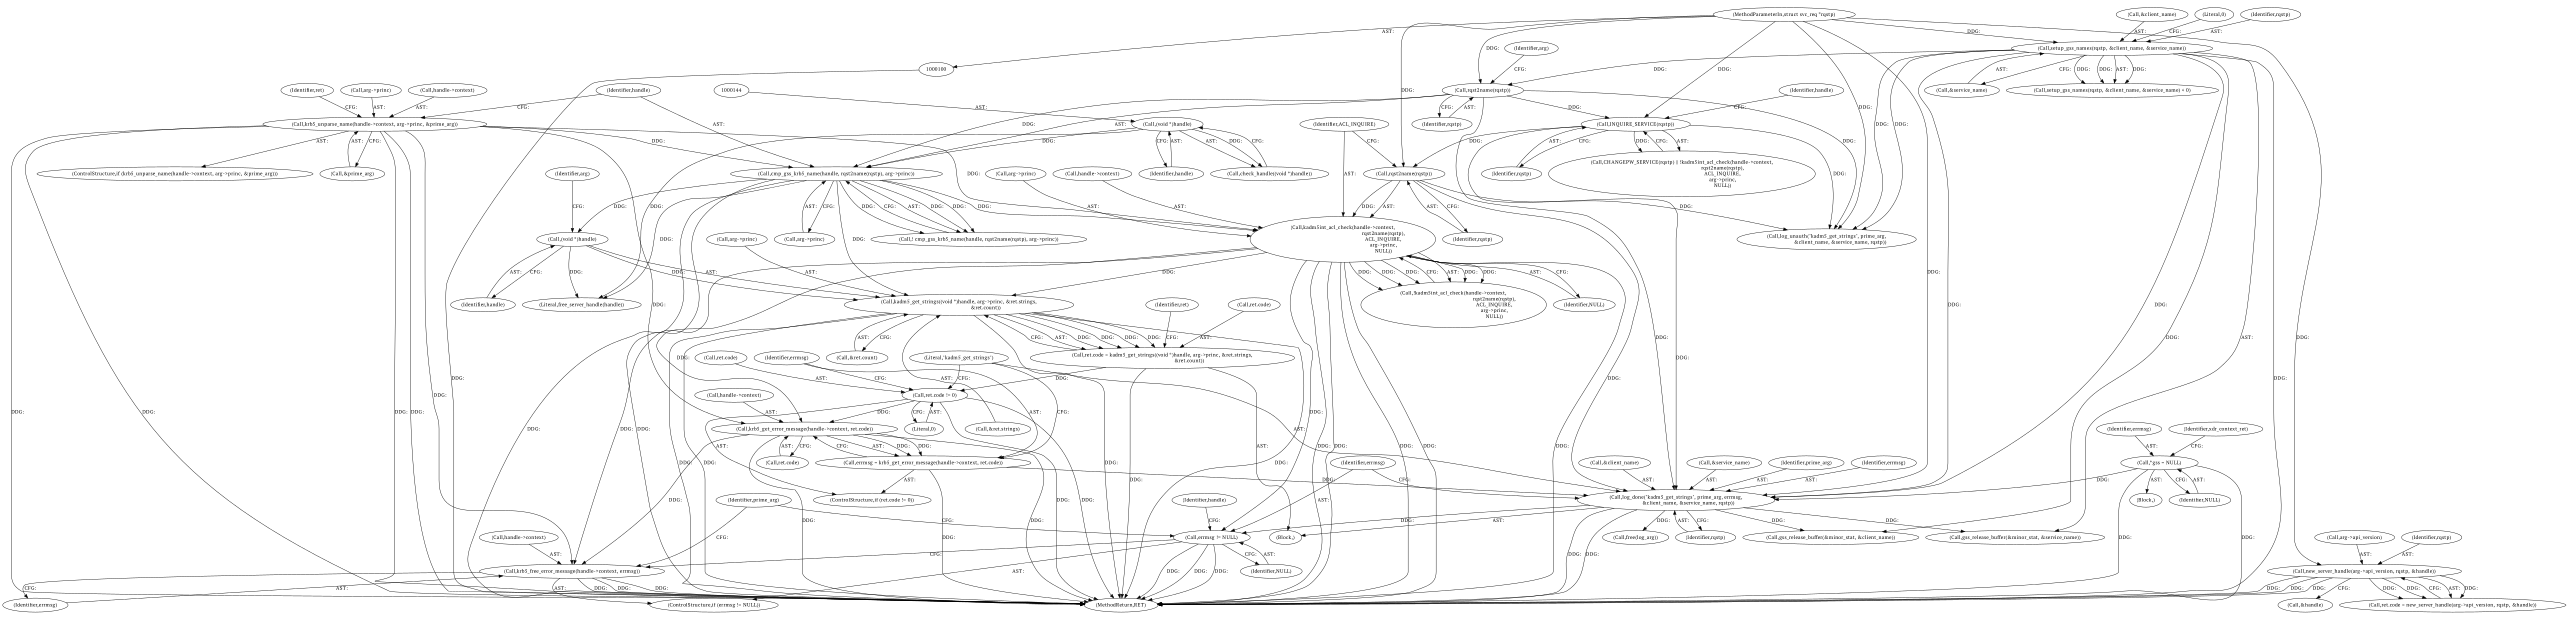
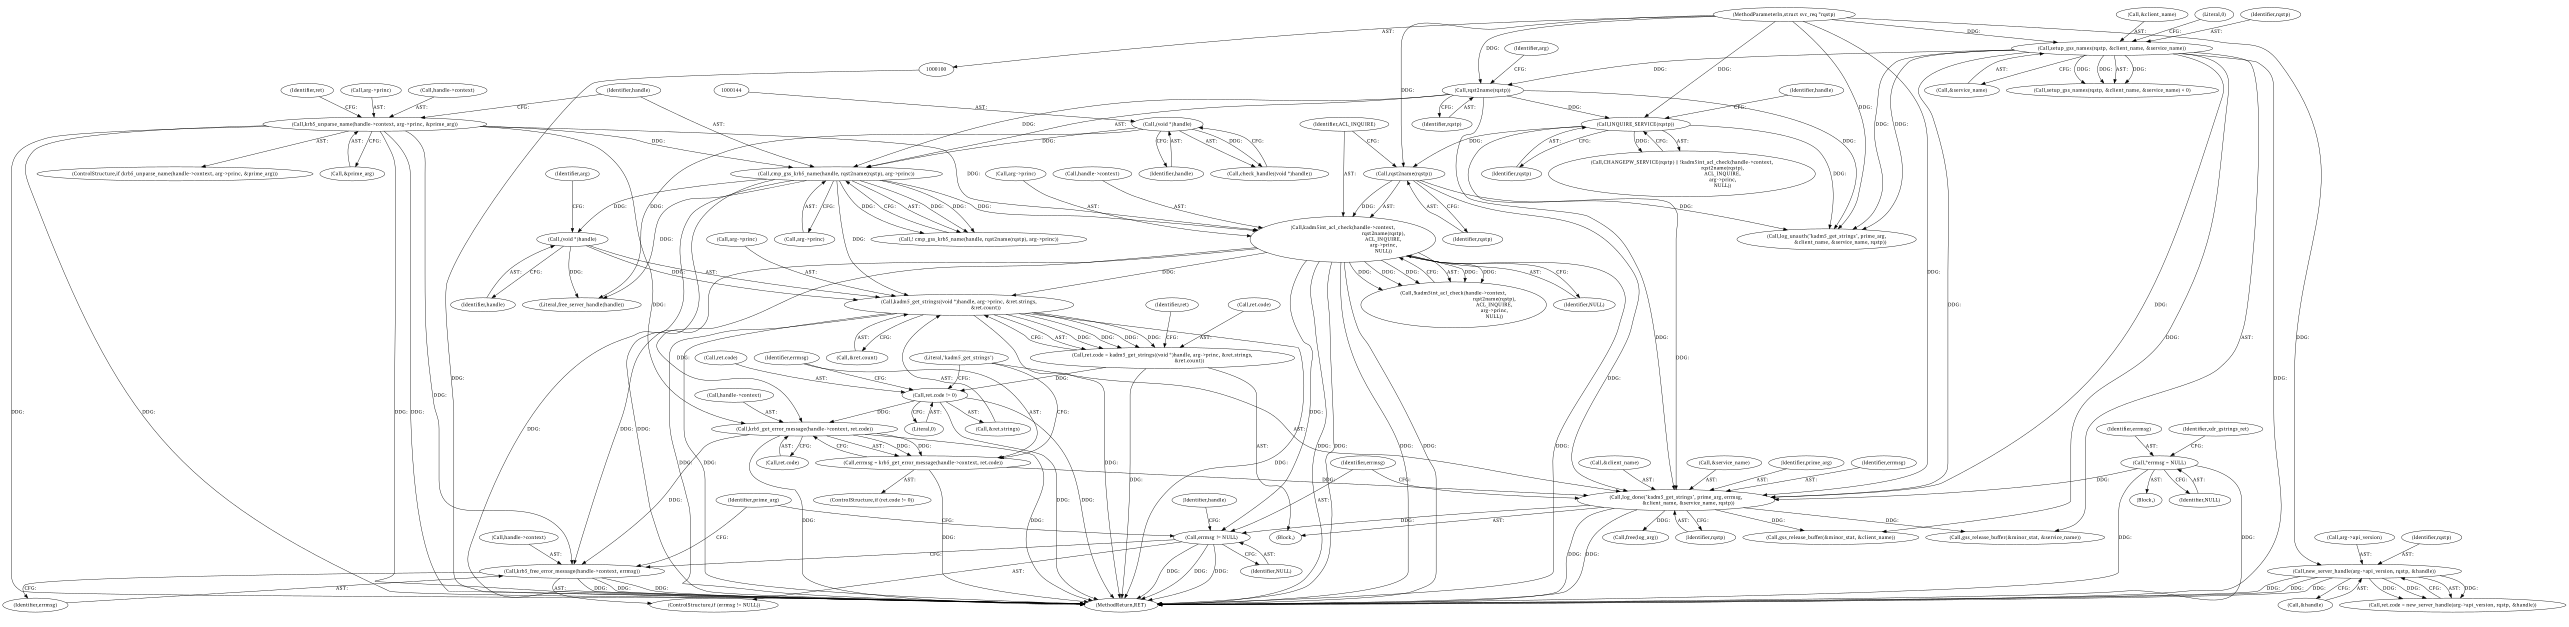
edge "(Call,ret.code != 0)" -> "(ControlStructure,if (ret.code != 0))": now "(Call,ret.code != 0)" -> "(Call,&ret.strings)"
node "(Identifier,xdr_context_ret)": label "(Identifier,xdr_context_ret)" -> "(Identifier,xdr_gstrings_ret)"
node "(Call,*gss = NULL)": label "(Call,*gss = NULL)" -> "(Call,*errmsg = NULL)"
edge "(Call,&handle)" -> "(Call,new_server_handle(arg->api_version, rqstp, &handle))": added, label "AST:"
